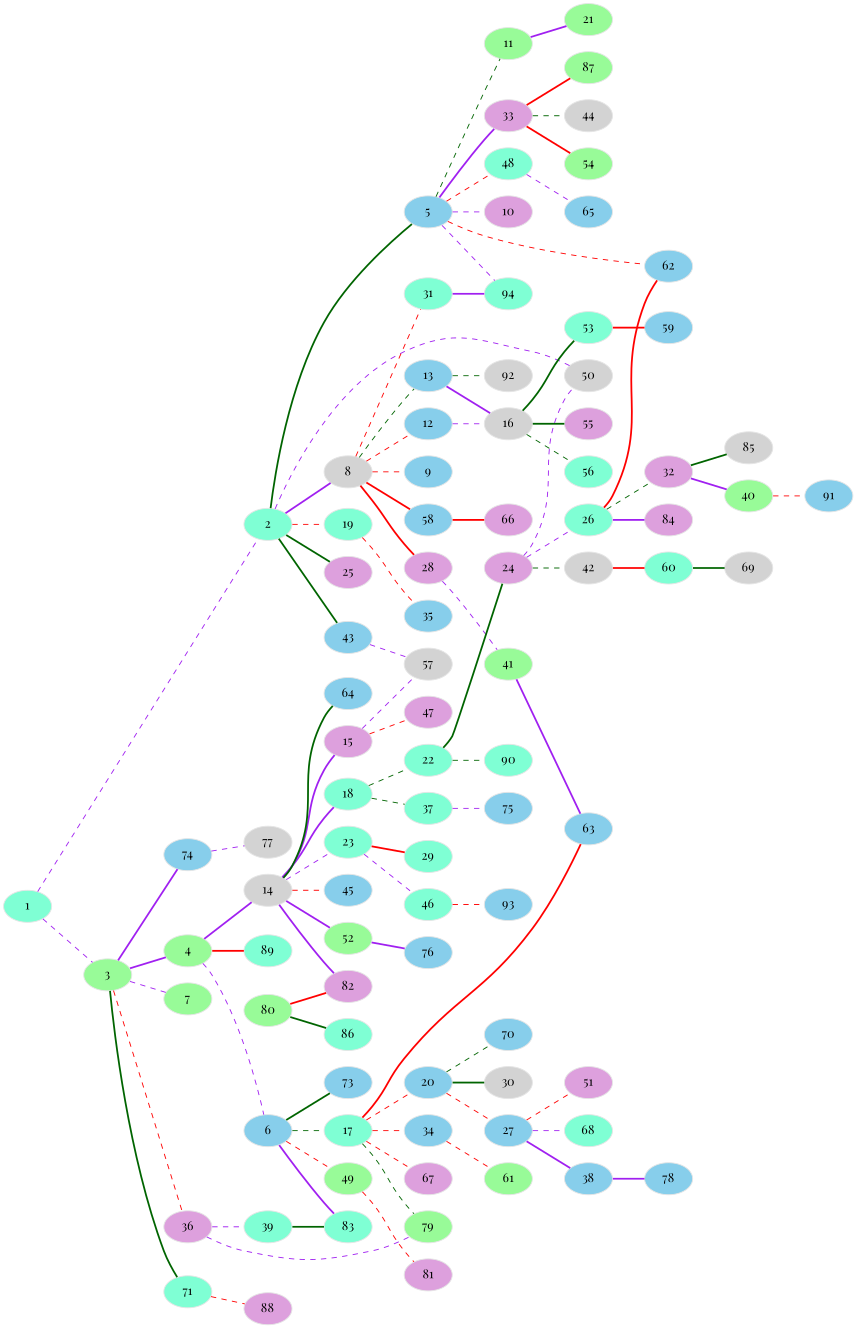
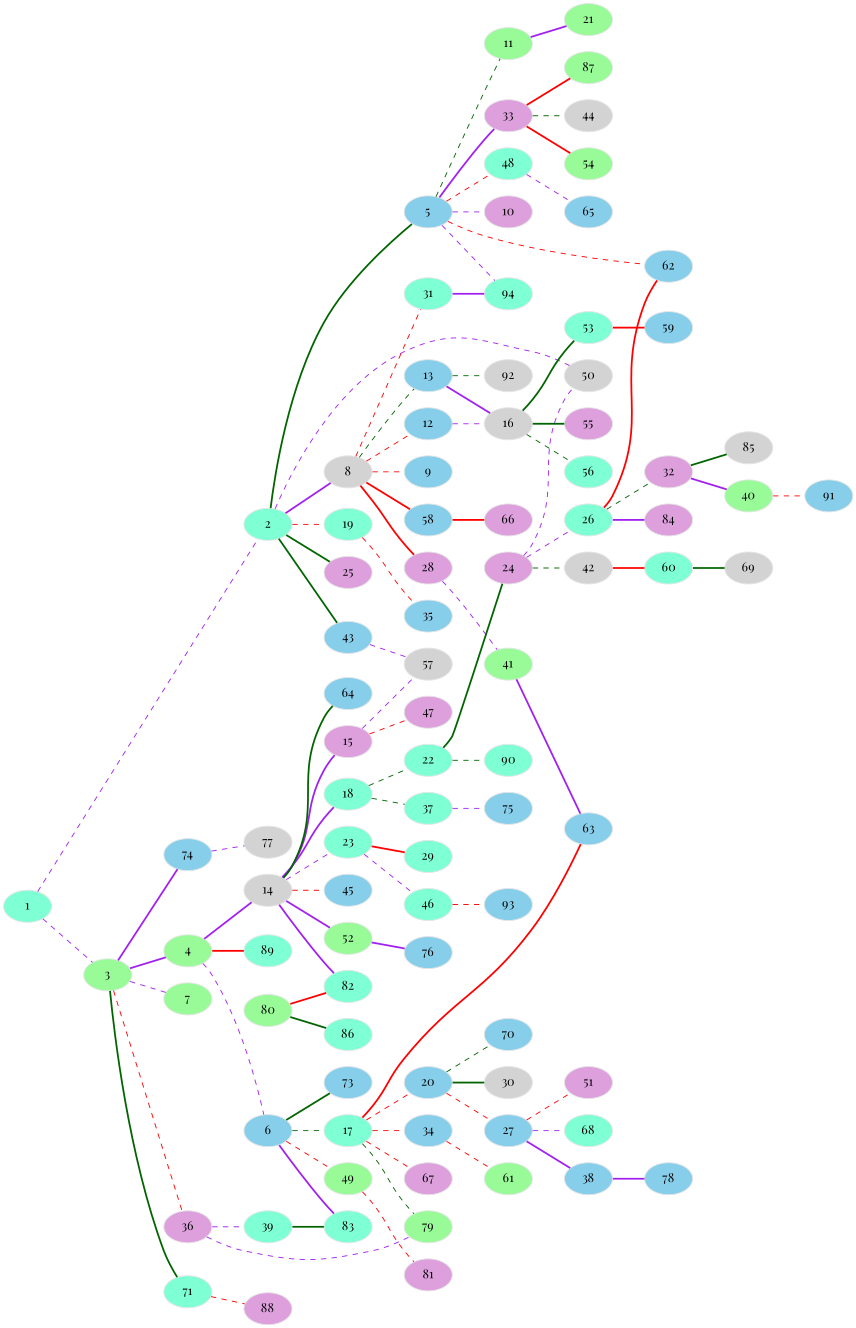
node "82": fillcolor plum -> aquamarine
